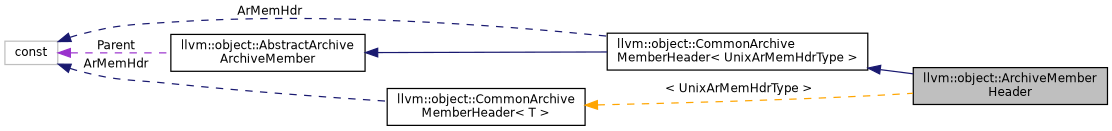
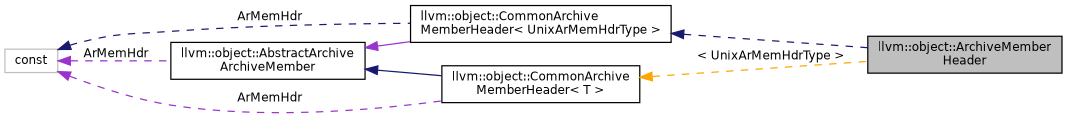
edge "llvm::object::AbstractArchive ArchiveMember" -> "const": label " Parent" -> " ArMemHdr"
edge "llvm::object::CommonArchive MemberHeader< UnixArMemHdrType >" -> "llvm::object::AbstractArchive ArchiveMember": color midnightblue -> darkorchid3
edge "llvm::object::ArchiveMember Header" -> "llvm::object::CommonArchive MemberHeader< UnixArMemHdrType >": style solid -> dashed
edge "llvm::object::CommonArchive MemberHeader< T >" -> "llvm::object::AbstractArchive ArchiveMember": added
edge "llvm::object::CommonArchive MemberHeader< T >" -> "const": color midnightblue -> darkorchid3
